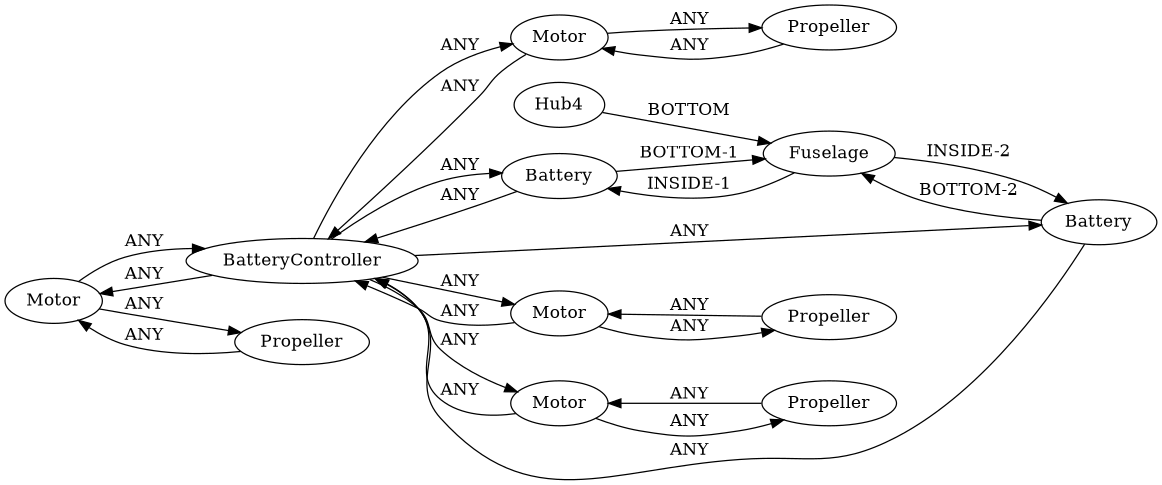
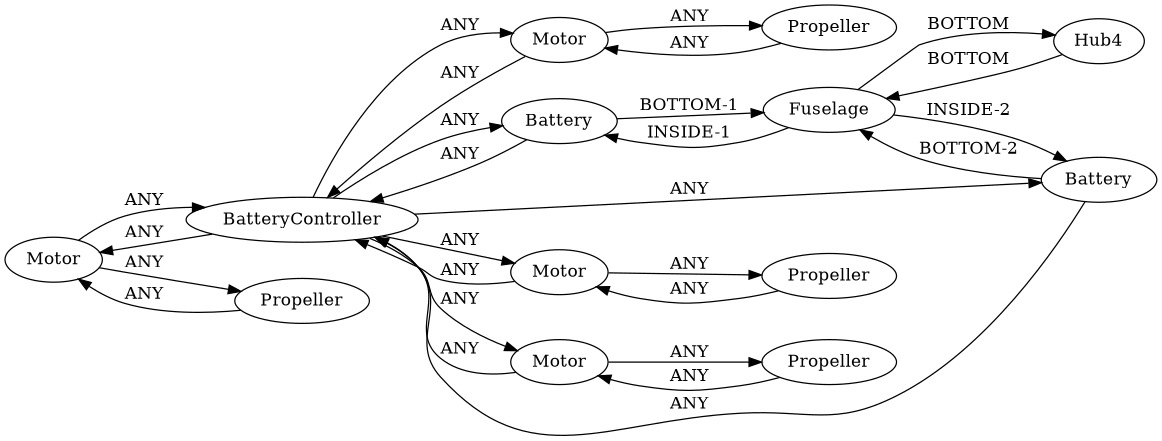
edge "Fuselage" -> "Hub4": added, label "BOTTOM"
